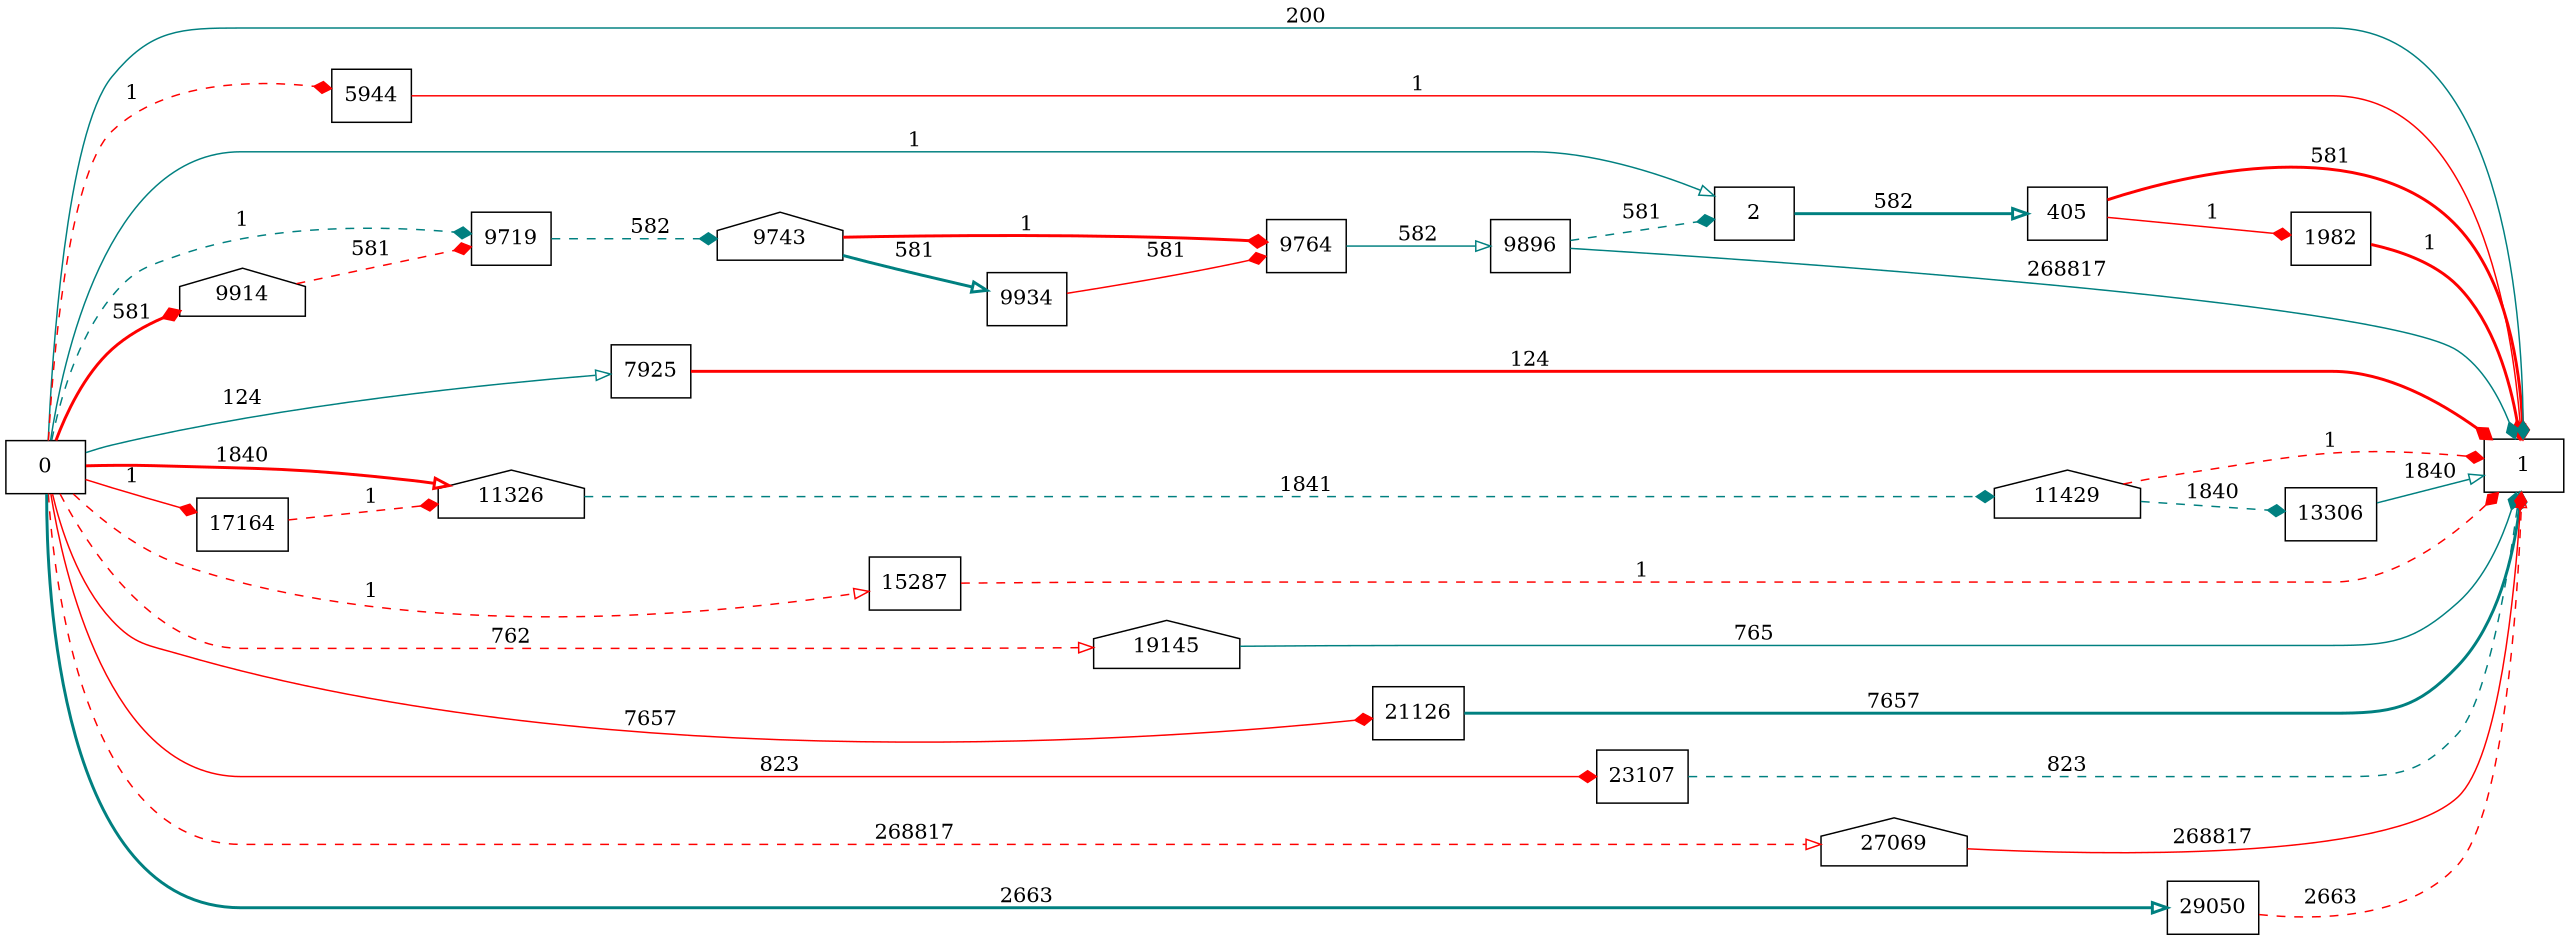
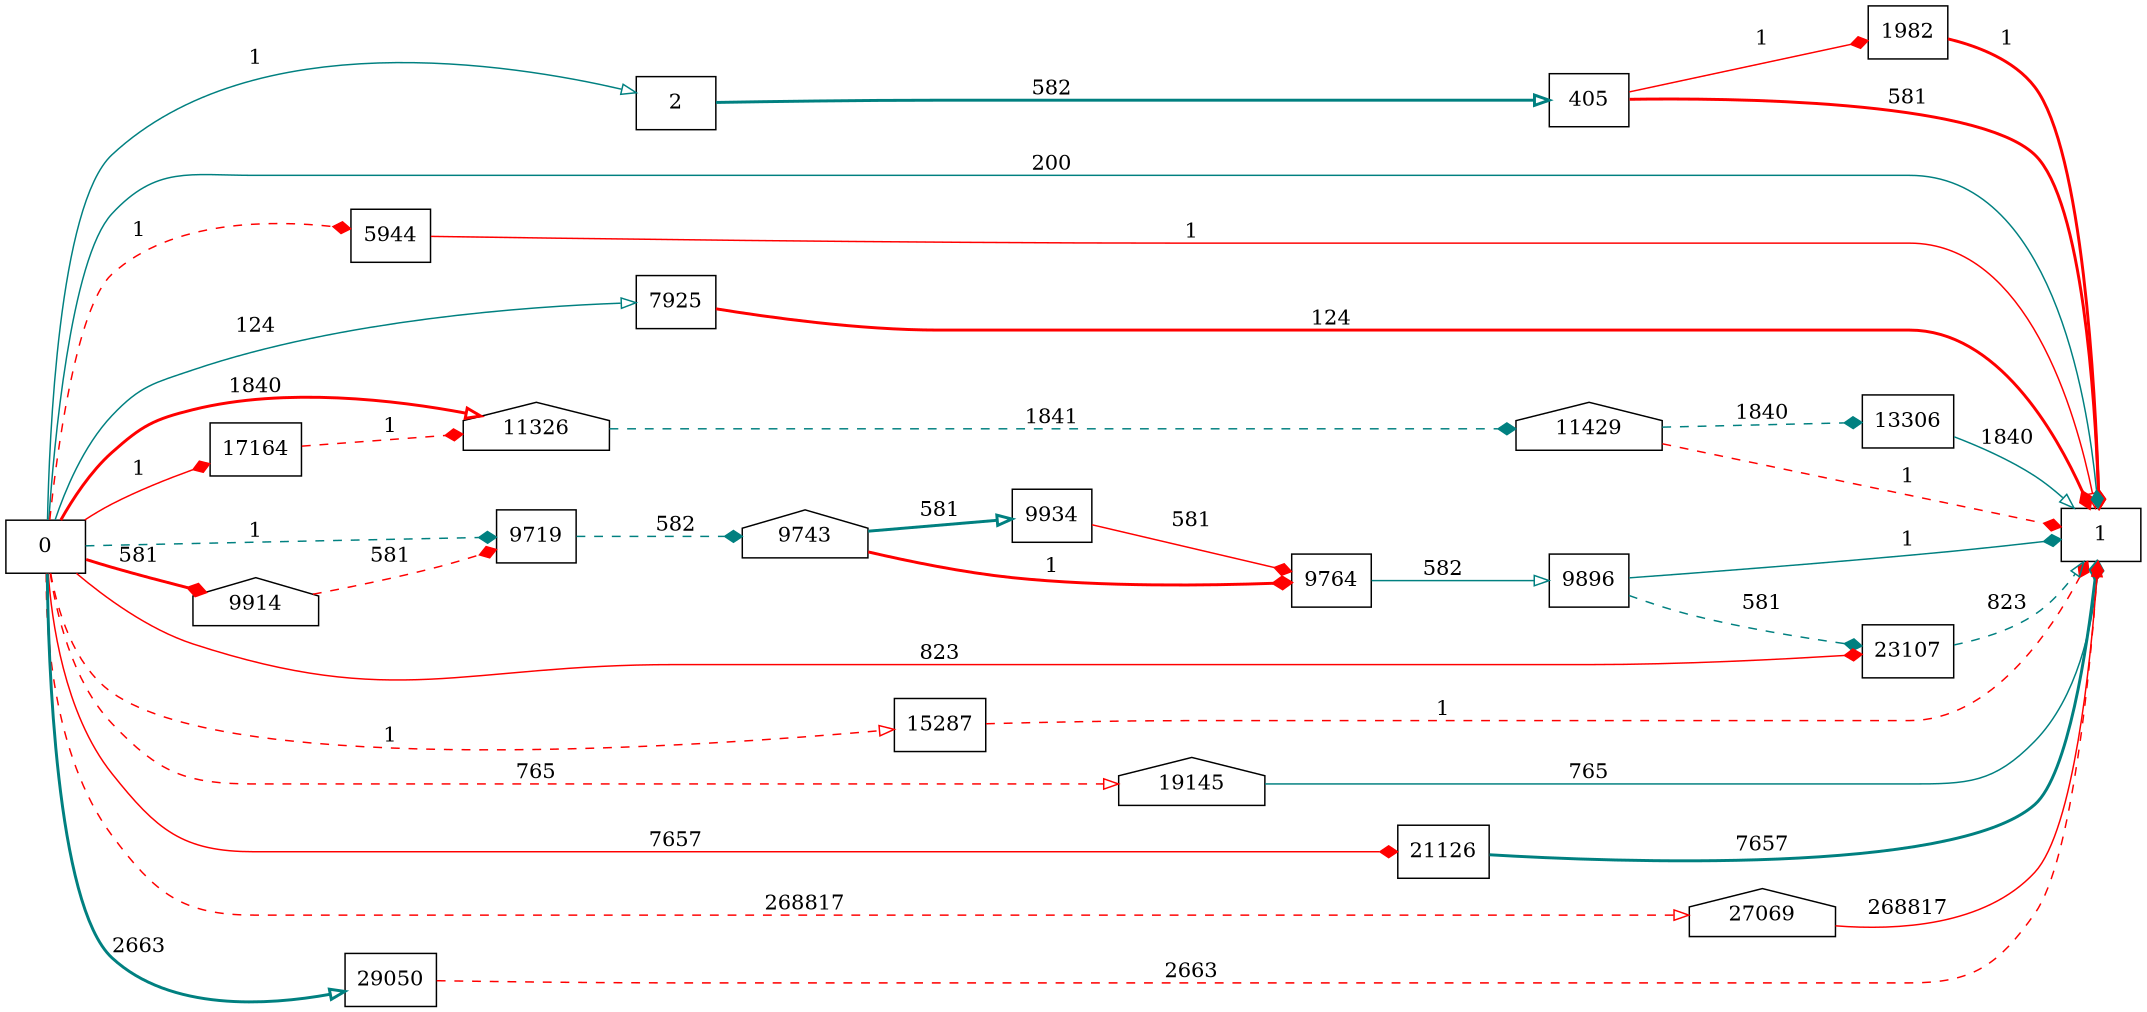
edge "9896" -> "2": now "9896" -> "23107"
edge "9896" -> "1": label "268817" -> "1"
edge "0" -> "19145": label "762" -> "765"
